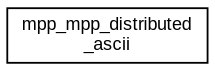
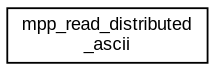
node "mpp_mpp_distributed _ascii": label "mpp_mpp_distributed _ascii" -> "mpp_read_distributed _ascii"
